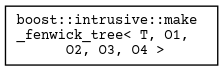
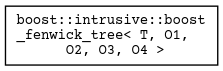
node "boost::intrusive::make _fenwick_tree< T, O1, O2, O3, O4 >": label "boost::intrusive::make _fenwick_tree< T, O1, O2, O3, O4 >" -> "boost::intrusive::boost _fenwick_tree< T, O1, O2, O3, O4 >"
